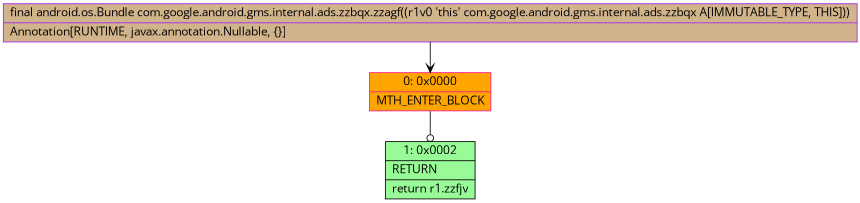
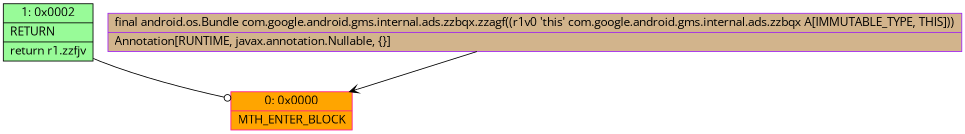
edge "0: 0x0000" -> "1: 0x0002": reversed
